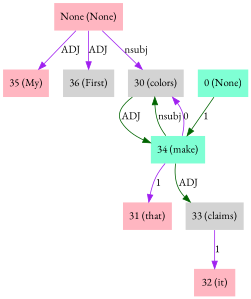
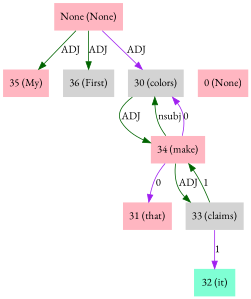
edge "None (None)" -> "36 (First)": color purple -> darkgreen
edge "None (None)" -> "35 (My)": color purple -> darkgreen
edge "None (None)" -> "30 (colors)": label "nsubj" -> "ADJ"
node "0 (None)": fillcolor aquamarine -> lightpink
edge "0 (None)" -> "34 (make)": now "33 (claims)" -> "34 (make)"
node "34 (make)": fillcolor aquamarine -> lightpink
edge "34 (make)" -> "31 (that)": label "1" -> "0"
node "32 (it)": fillcolor lightpink -> aquamarine
